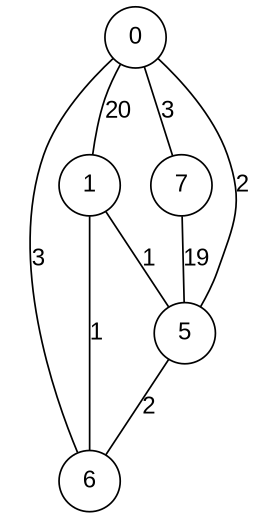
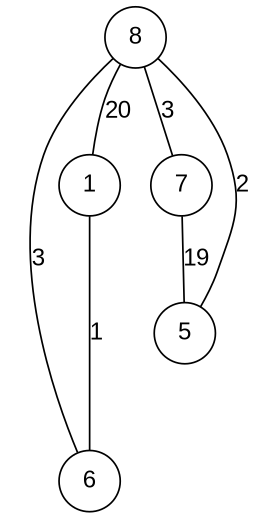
node "0": label "0" -> "8"
edge "1" -- "5": removed, label "1"
edge "5" -- "6": removed, label "2"
